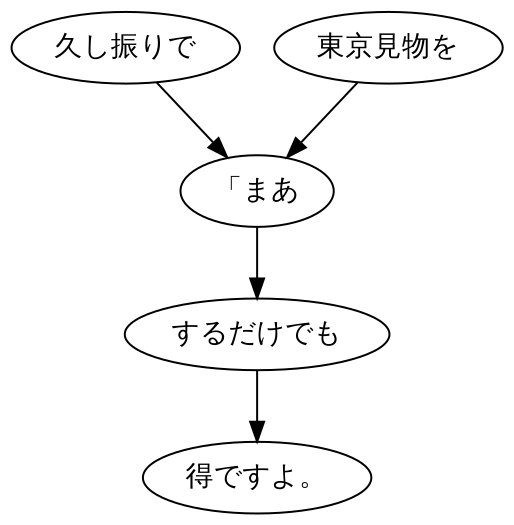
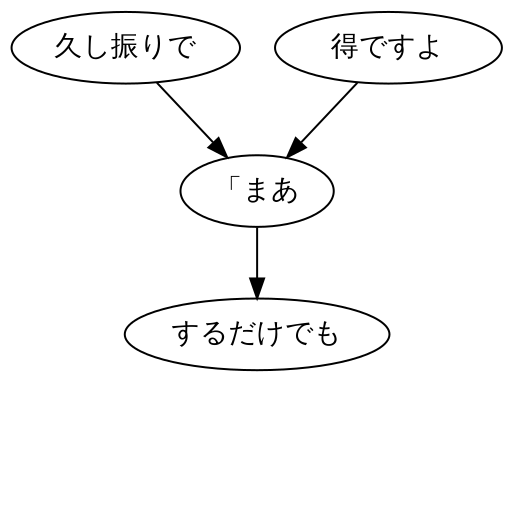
node "東京見物を": label "東京見物を" -> "得ですよ"
node "得ですよ。": removed
